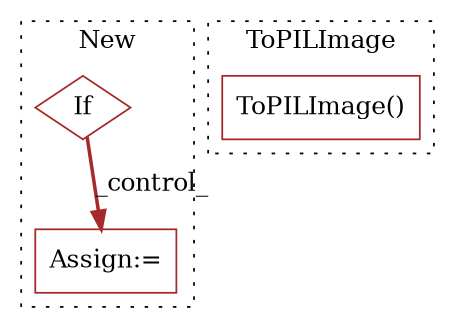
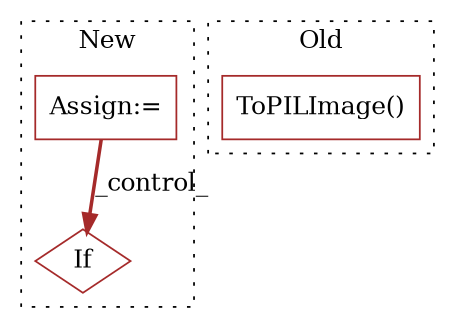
cluster "ToPILImage": label "ToPILImage" -> "Old"
edge "If" -> "Assign:=": reversed
